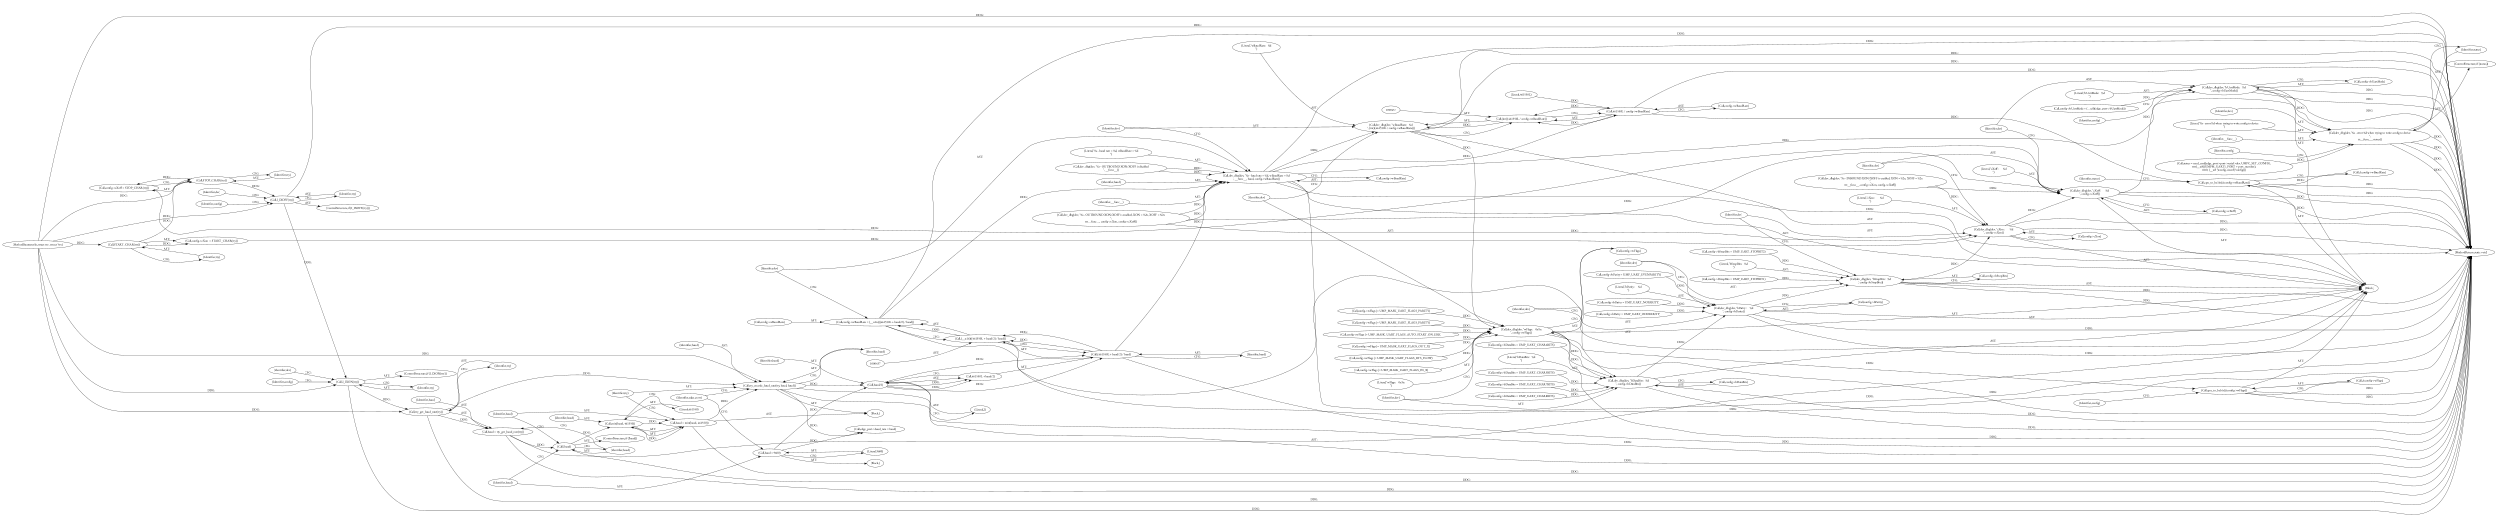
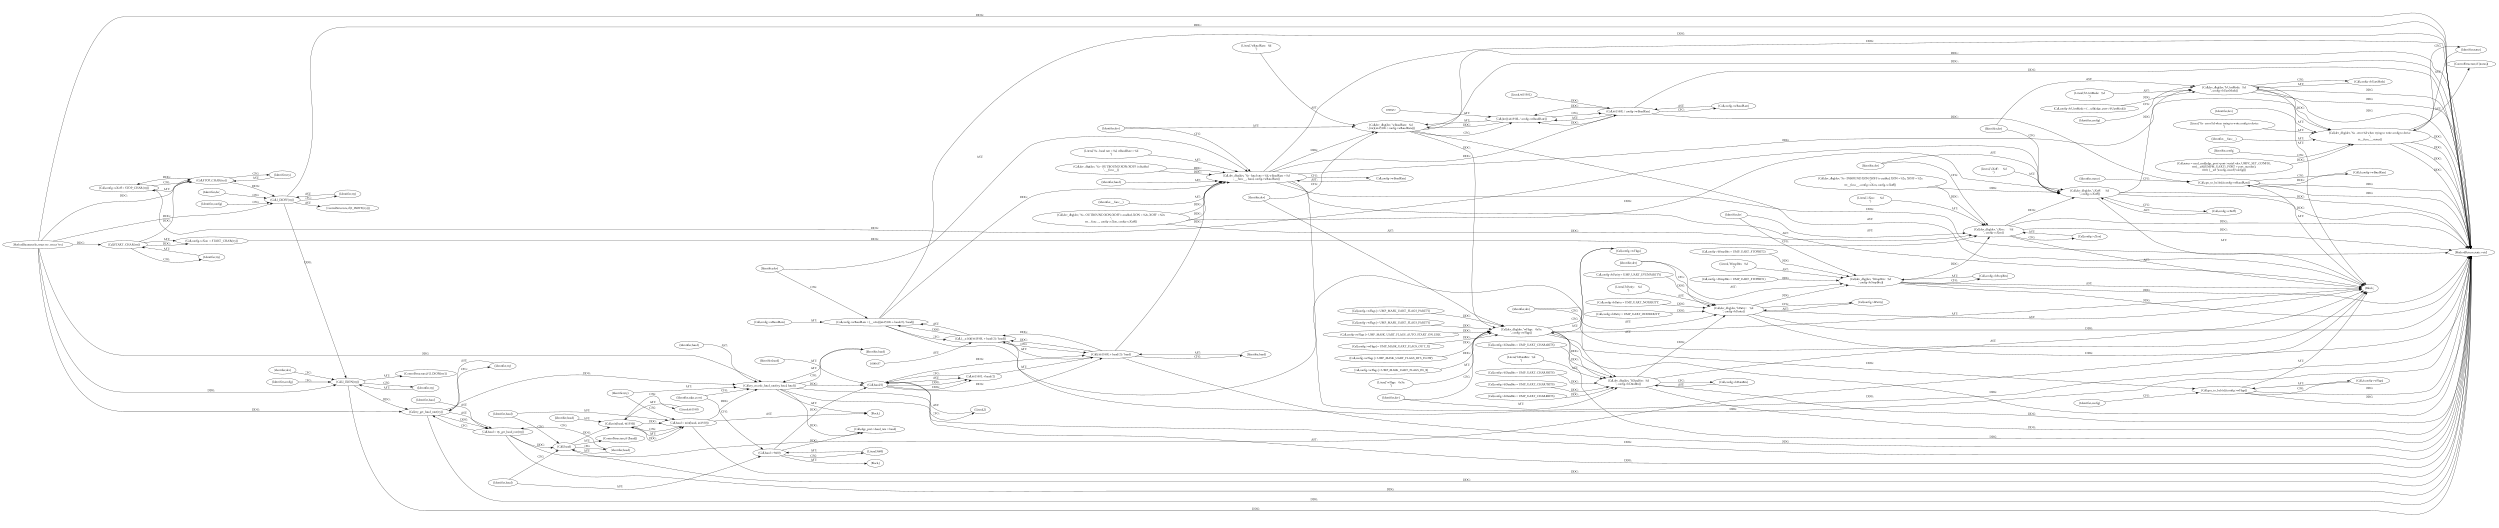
edge "(Call,baud = tty_get_baud_rate(tty))" -> "(Call,tty_get_baud_rate(tty))": added, label "CFG:"
edge "(Call,baud = min(baud, 461550))" -> "(Call,min(baud, 461550))": label "AST: " -> "CFG: "
